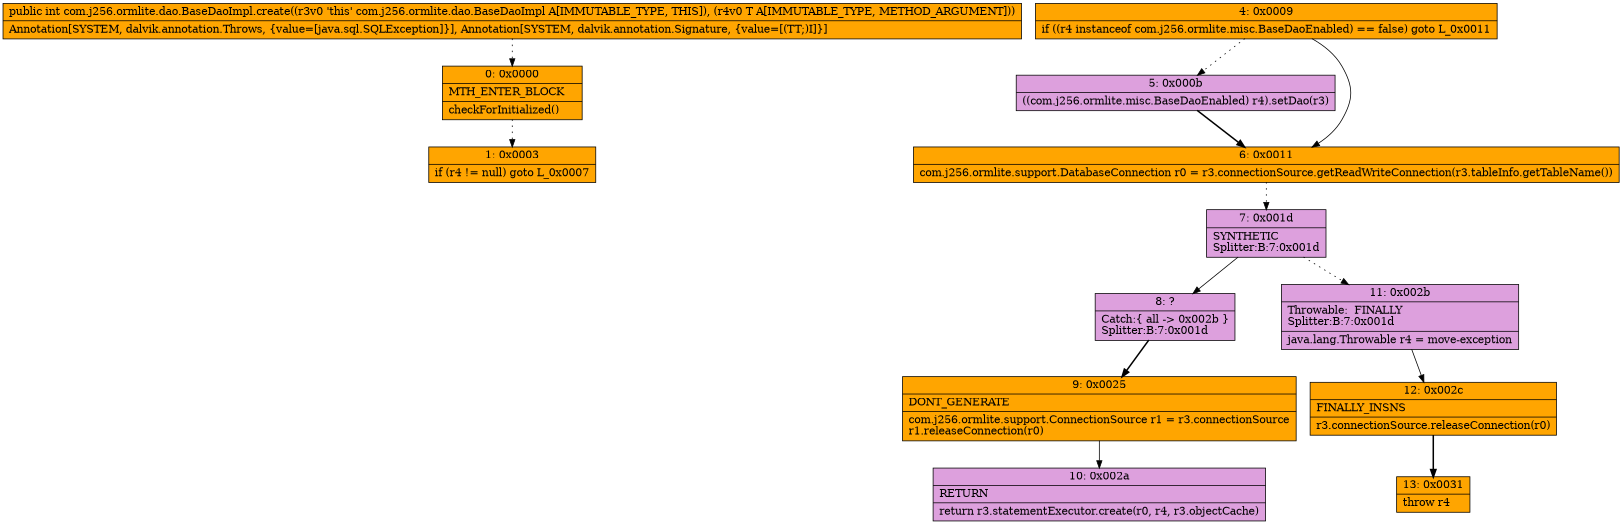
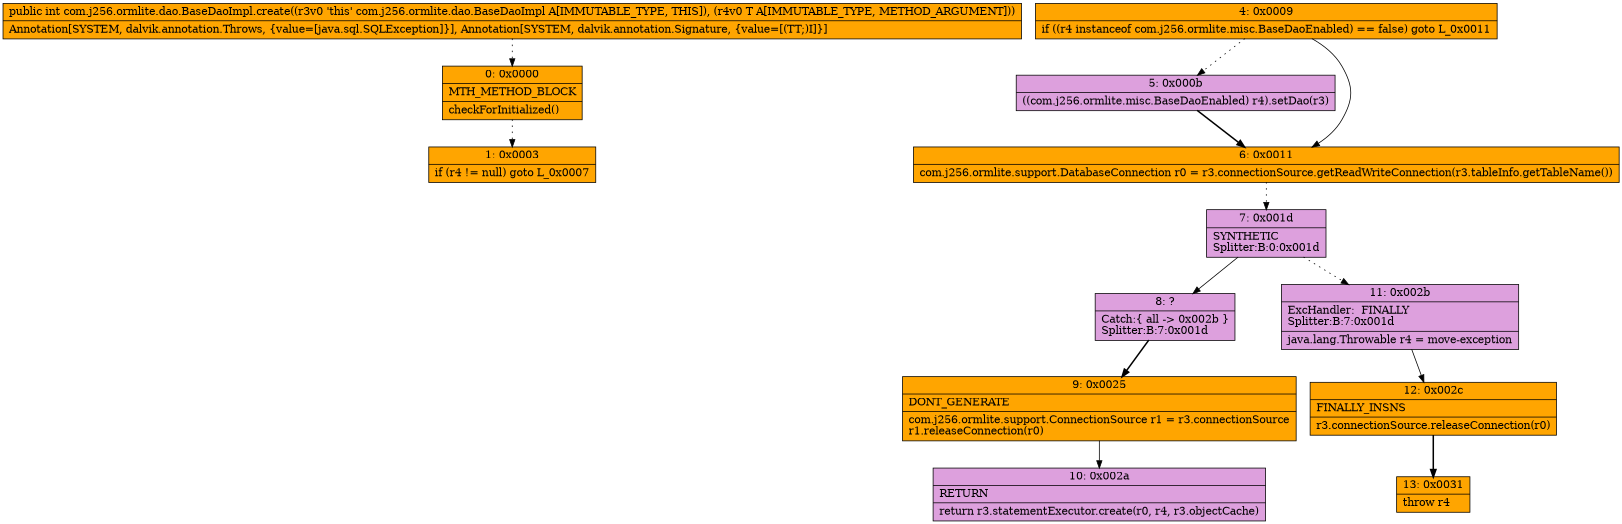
node "0: 0x0000": text "MTH_ENTER_BLOCK" -> "MTH_METHOD_BLOCK"
node "7: 0x001d": text "Splitter:B:7:0x001d" -> "Splitter:B:0:0x001d"
node "11: 0x002b": text "Throwable:  FINALLY" -> "ExcHandler:  FINALLY"
